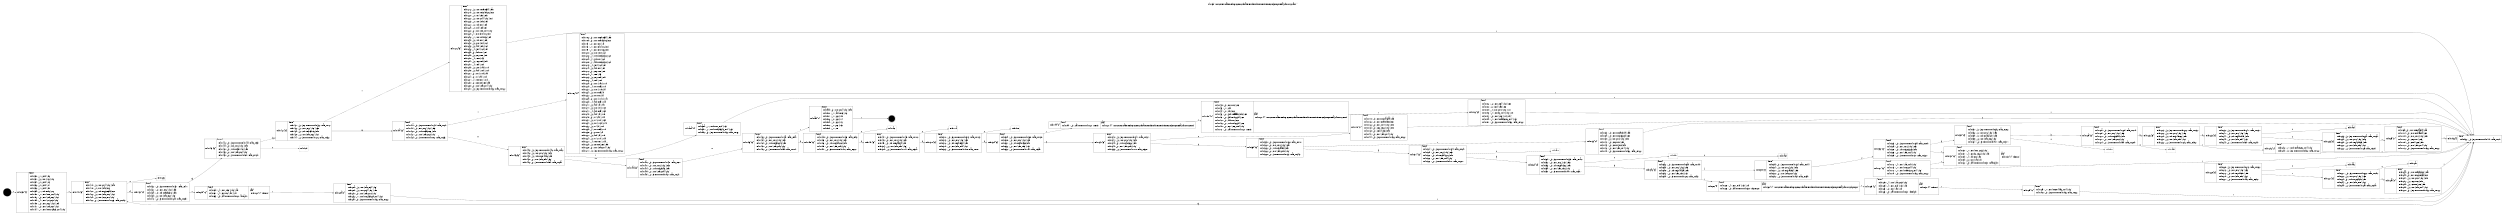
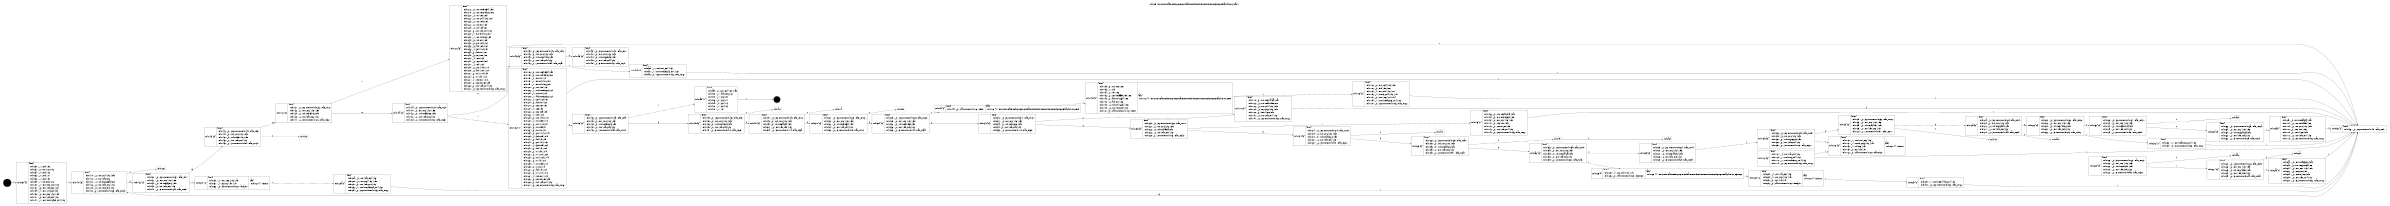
edge "0x4014ac [25]" -> "0x4014c5 [25]": now "0x4017e6 [144]" -> "0x4014c5 [25]"
